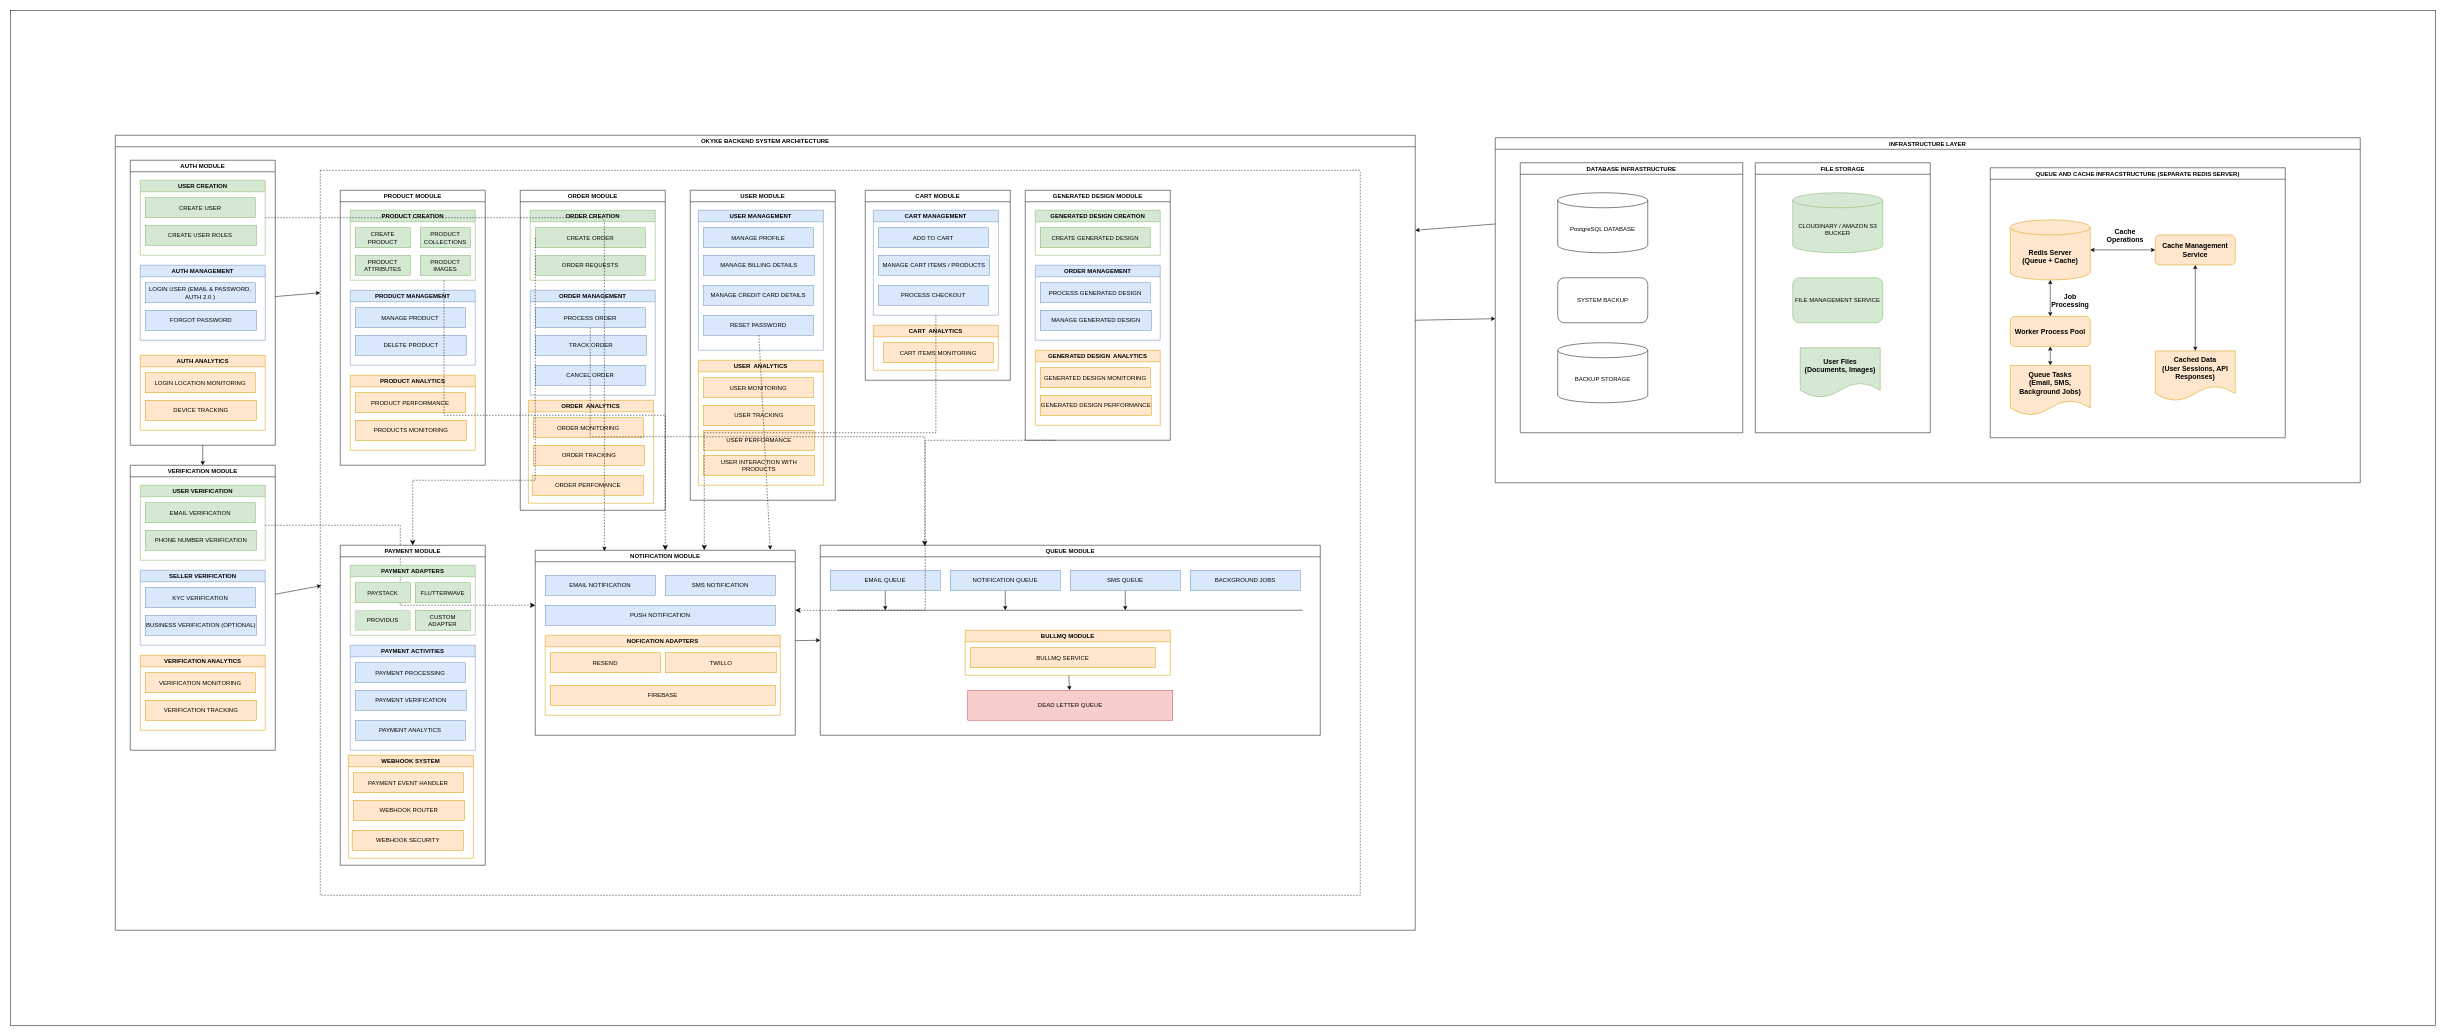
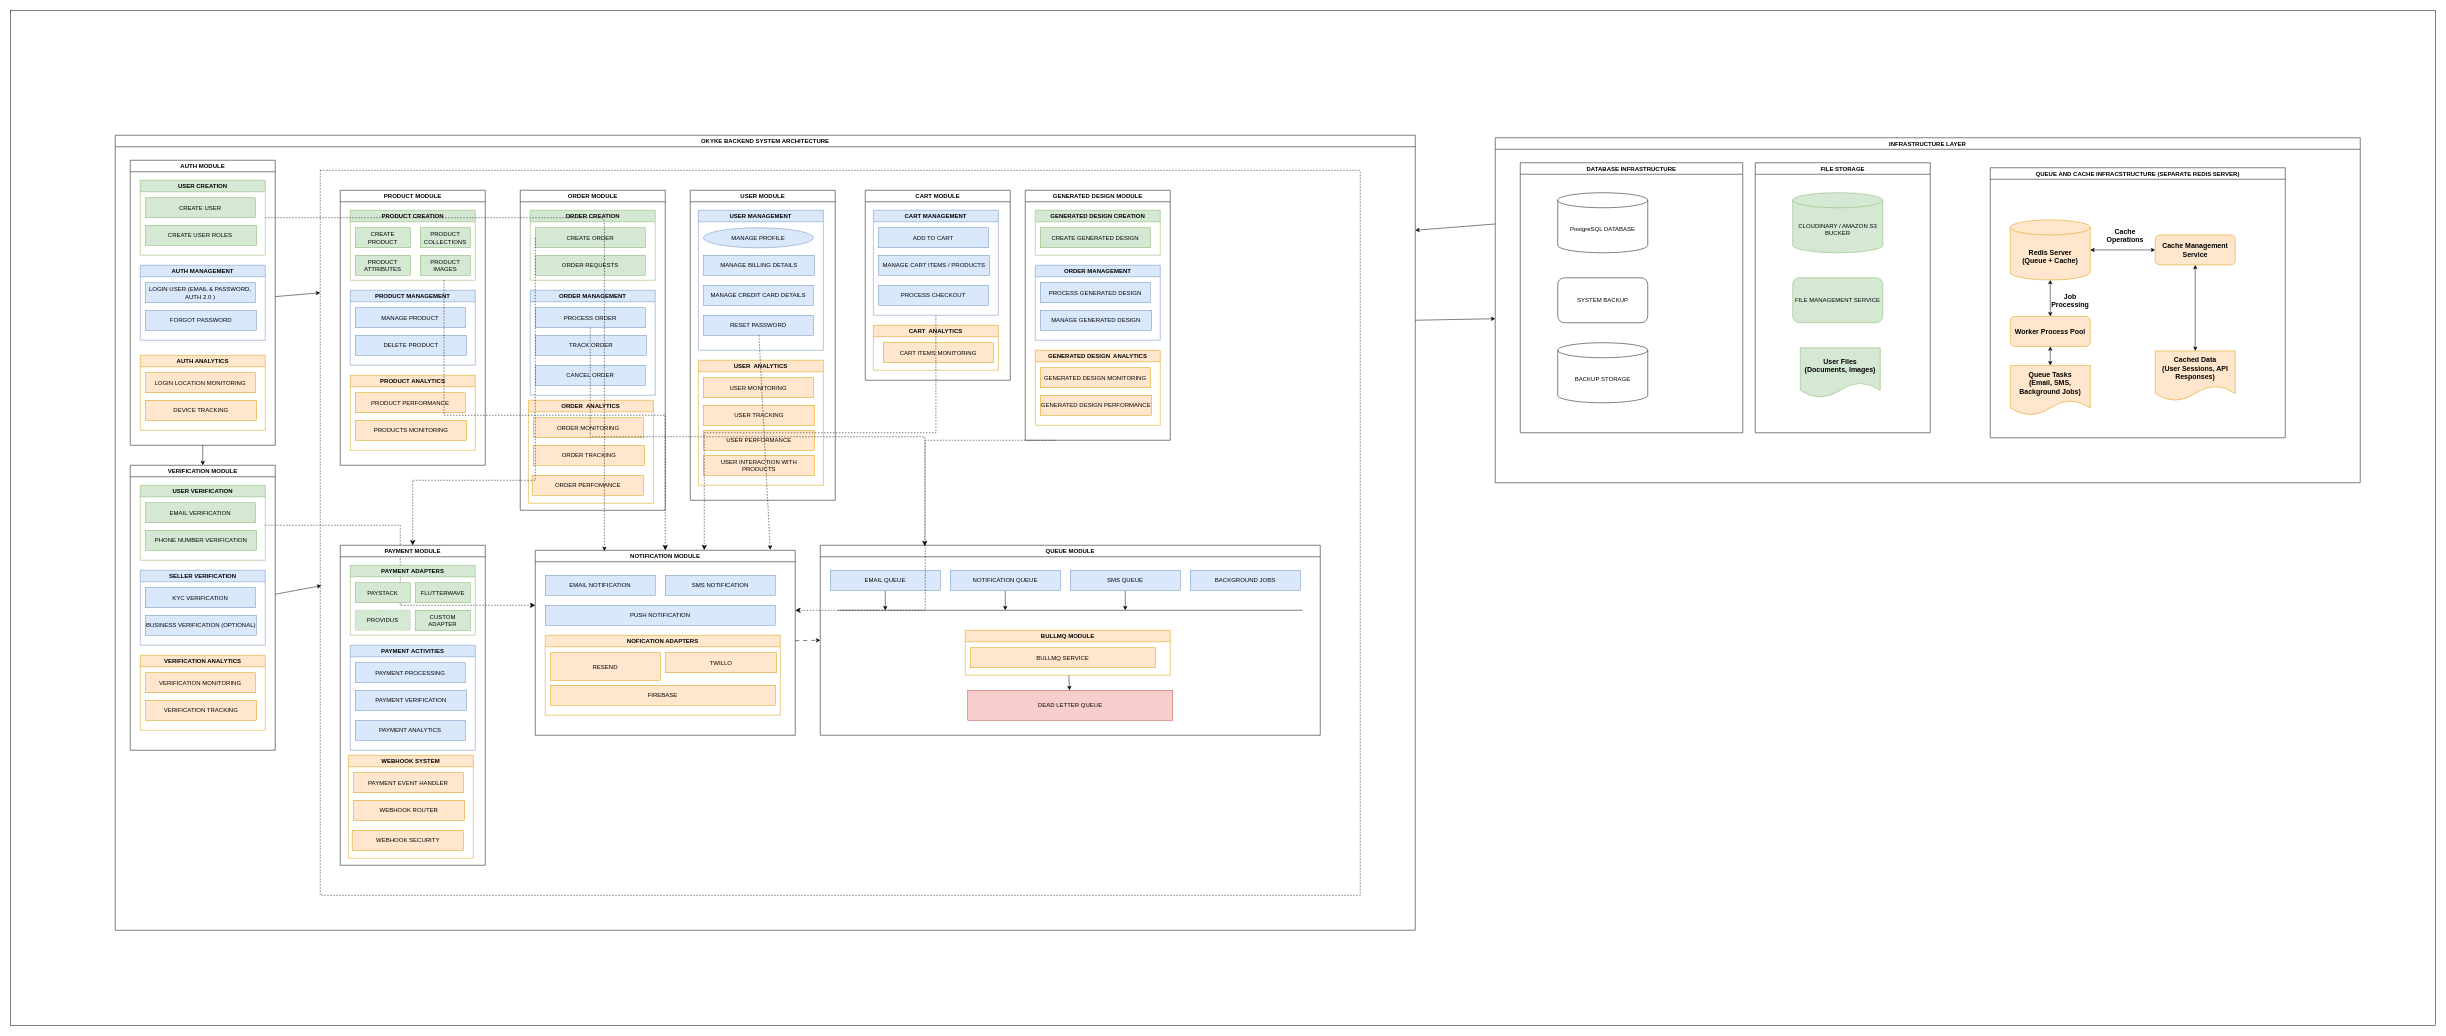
node "MANAGE PROFILE": shape rectangle -> ellipse
edge "NOTIFICATION MODULE" -> "QUEUE MODULE": style solid -> dashed
node "RESEND": size 110x20 -> 110x28
